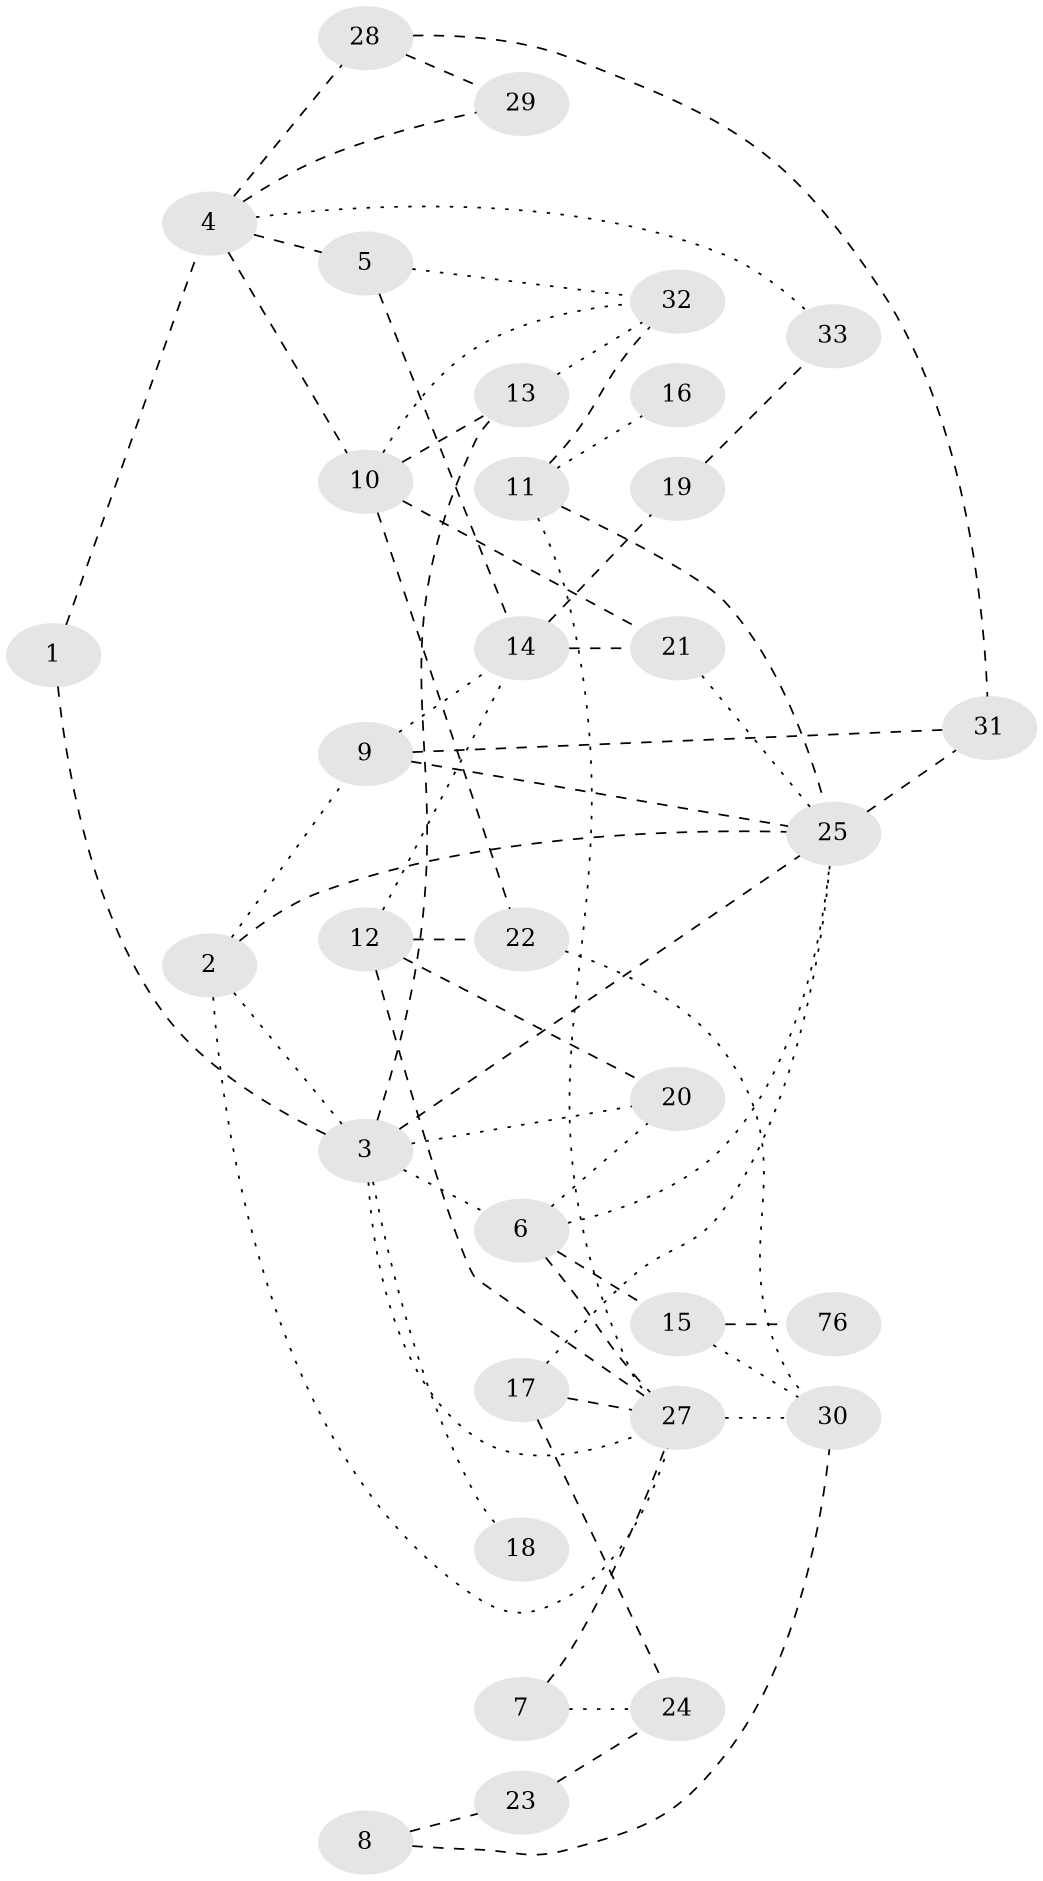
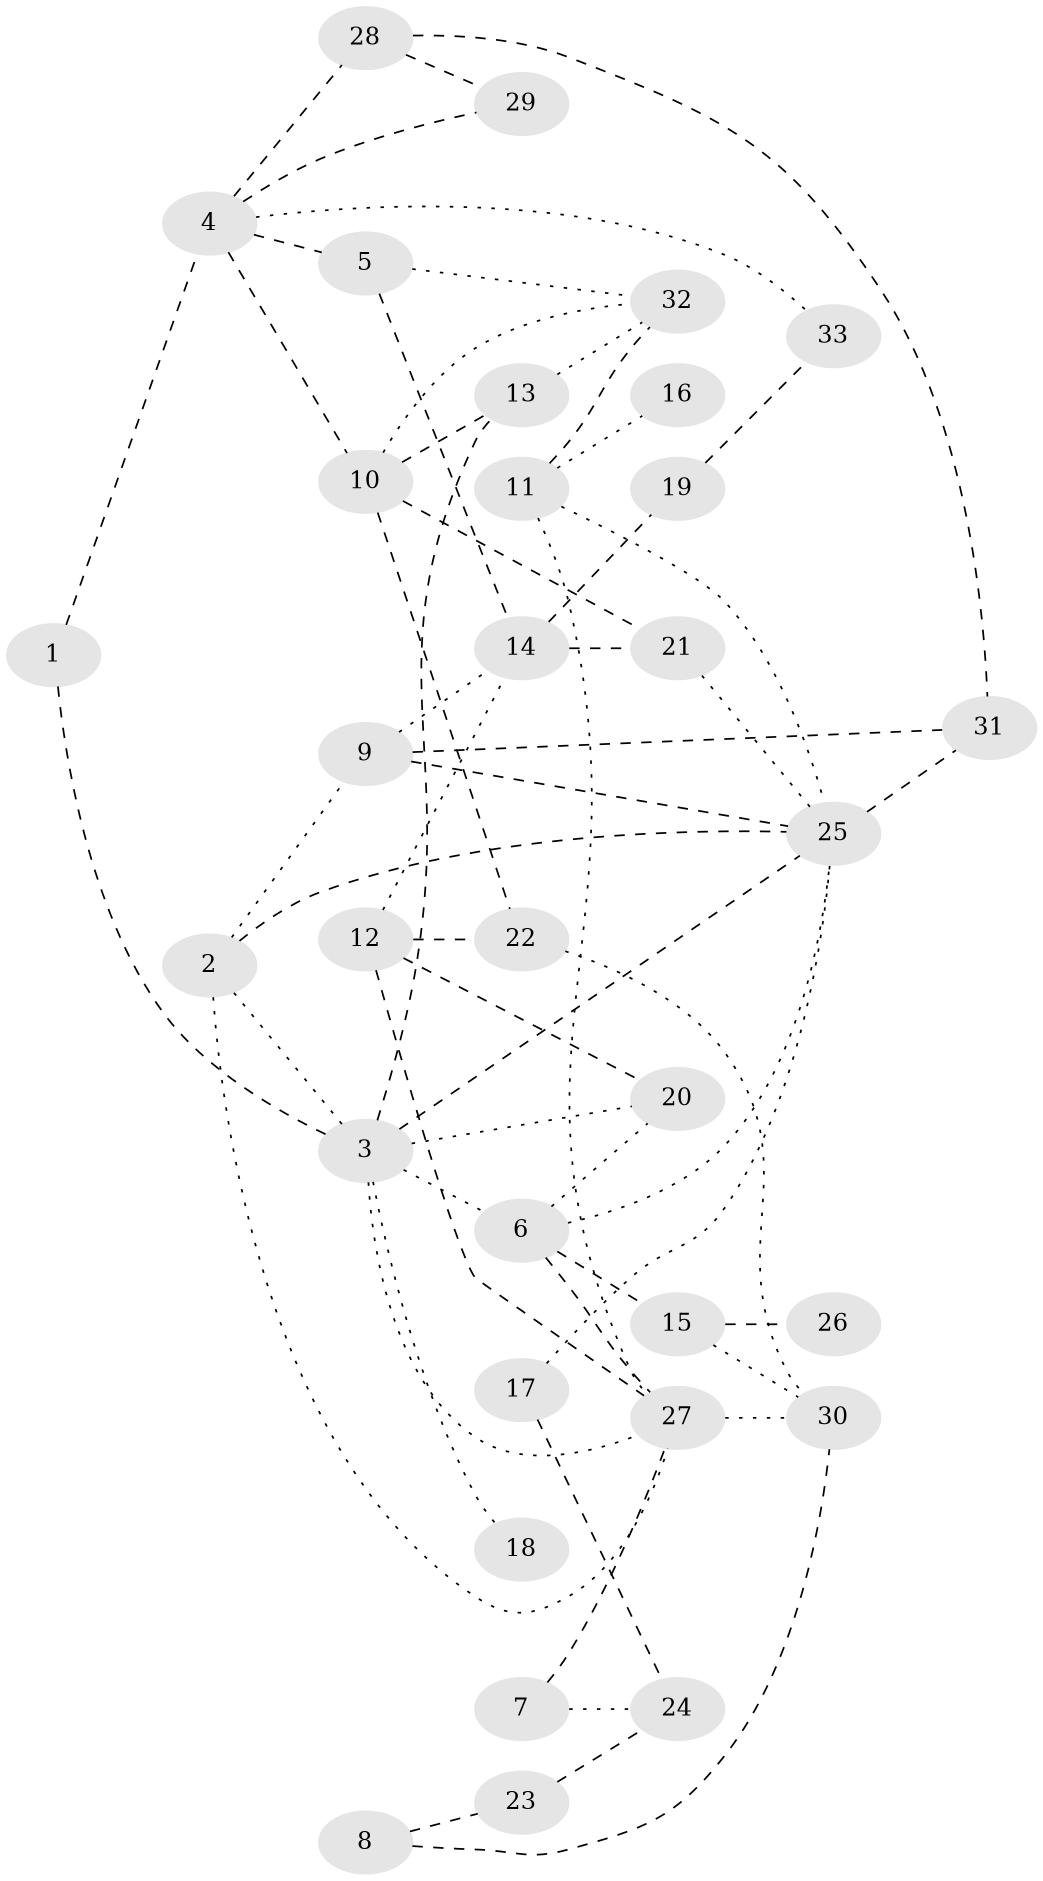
edge "11" -- "25": style dashed -> dotted
node "76": label "76" -> "26"
edge "17" -- "27": removed
